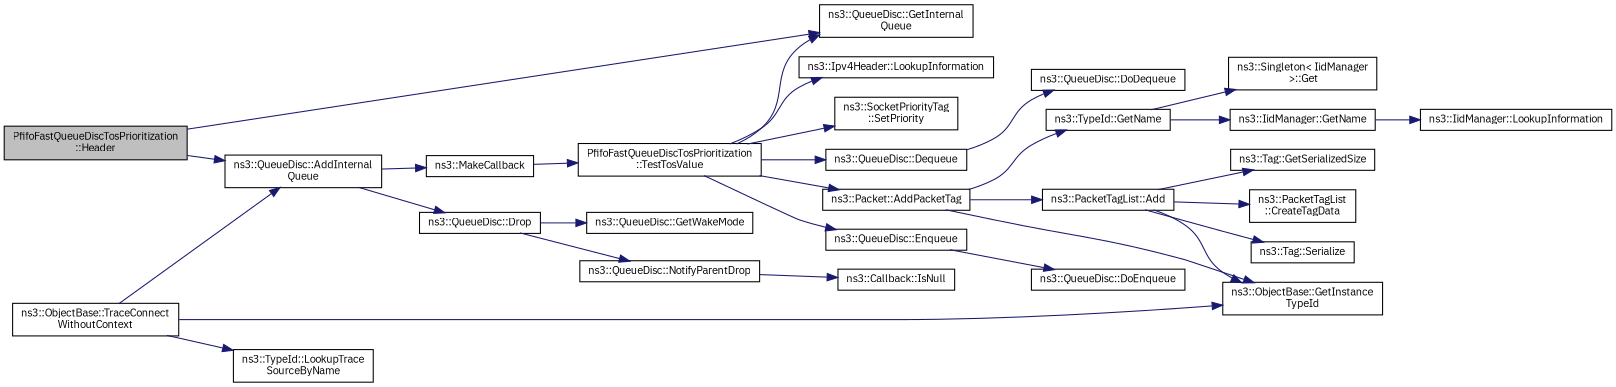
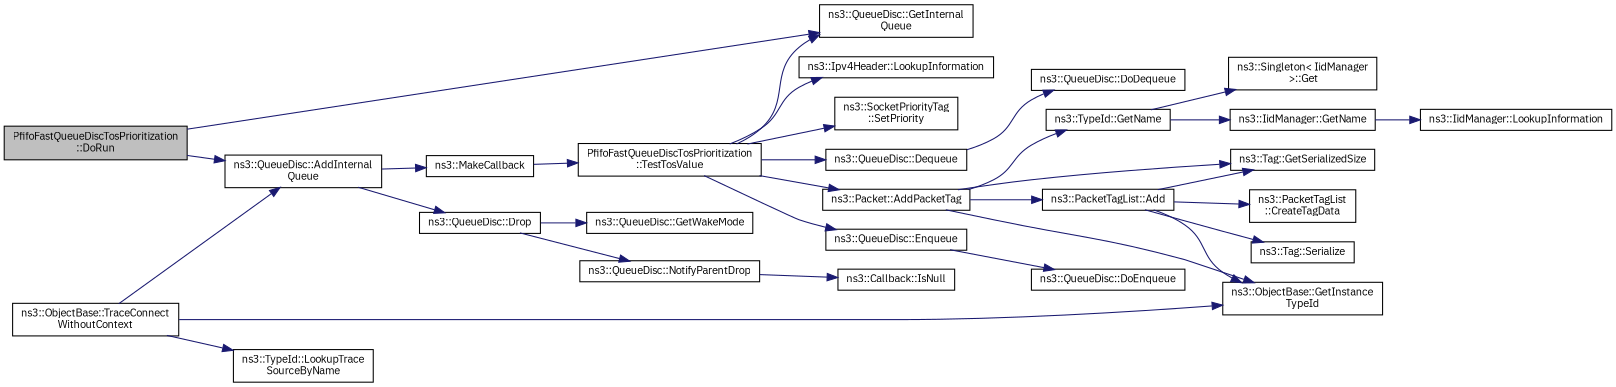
node "PfifoFastQueueDiscTosPrioritization ::Header": label "PfifoFastQueueDiscTosPrioritization ::Header" -> "PfifoFastQueueDiscTosPrioritization ::DoRun"
edge "ns3::Packet::AddPacketTag" -> "ns3::Tag::GetSerializedSize": added
